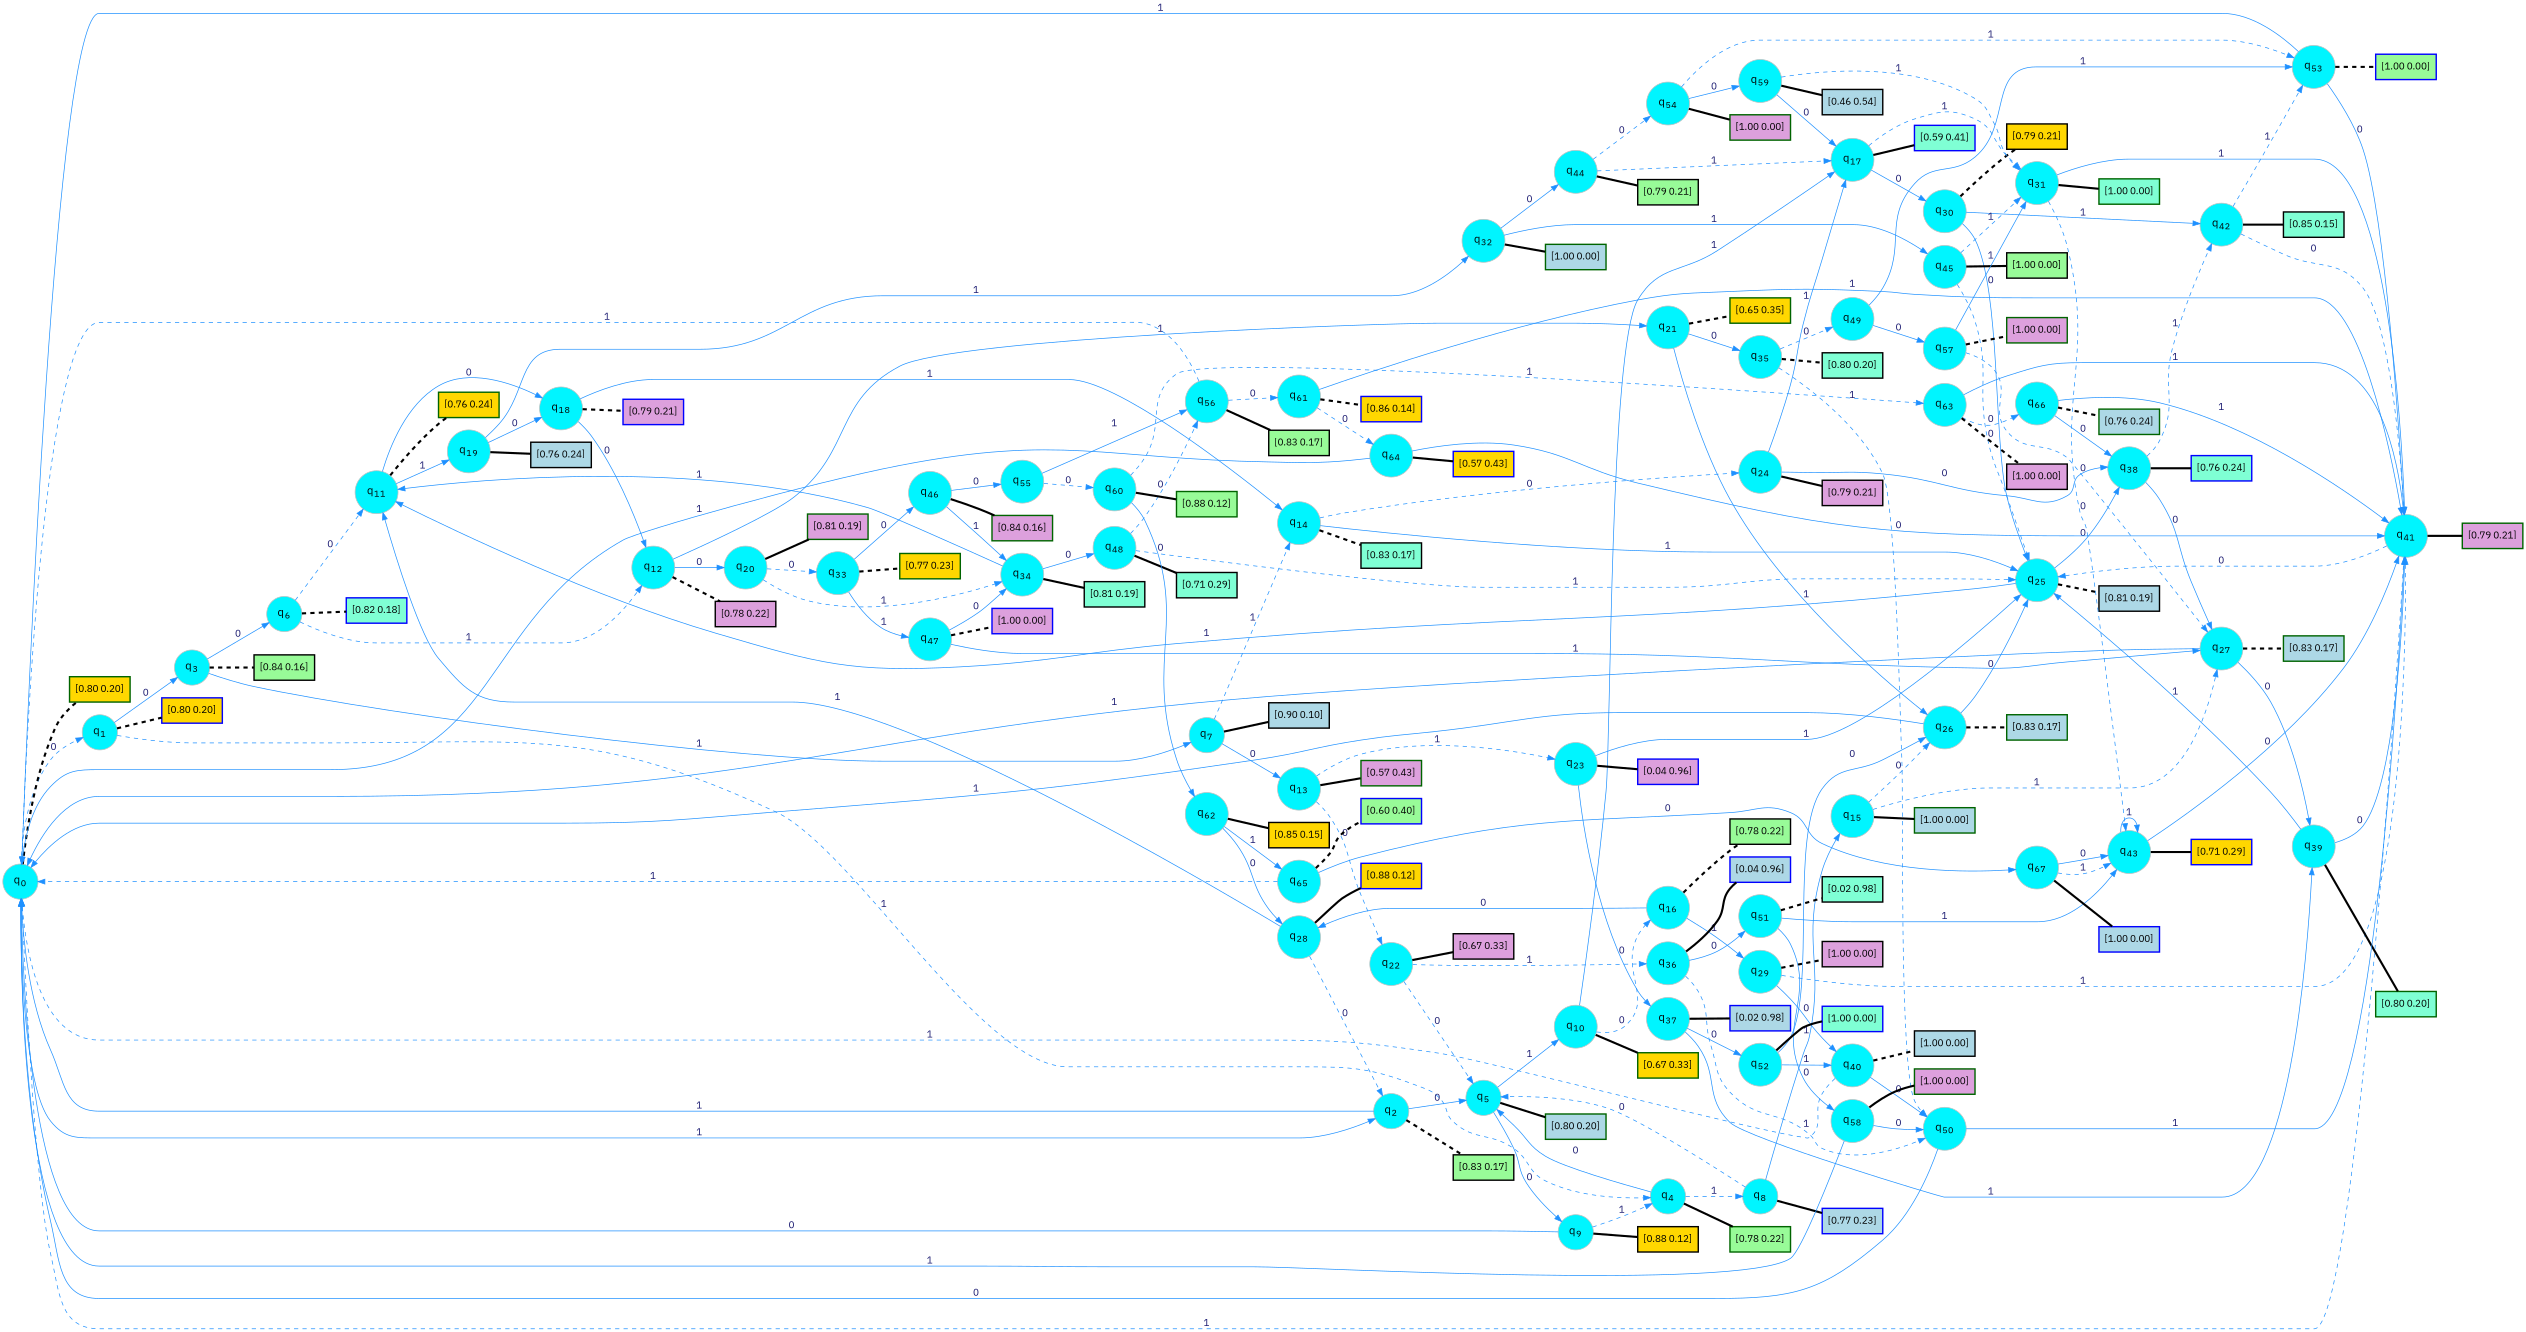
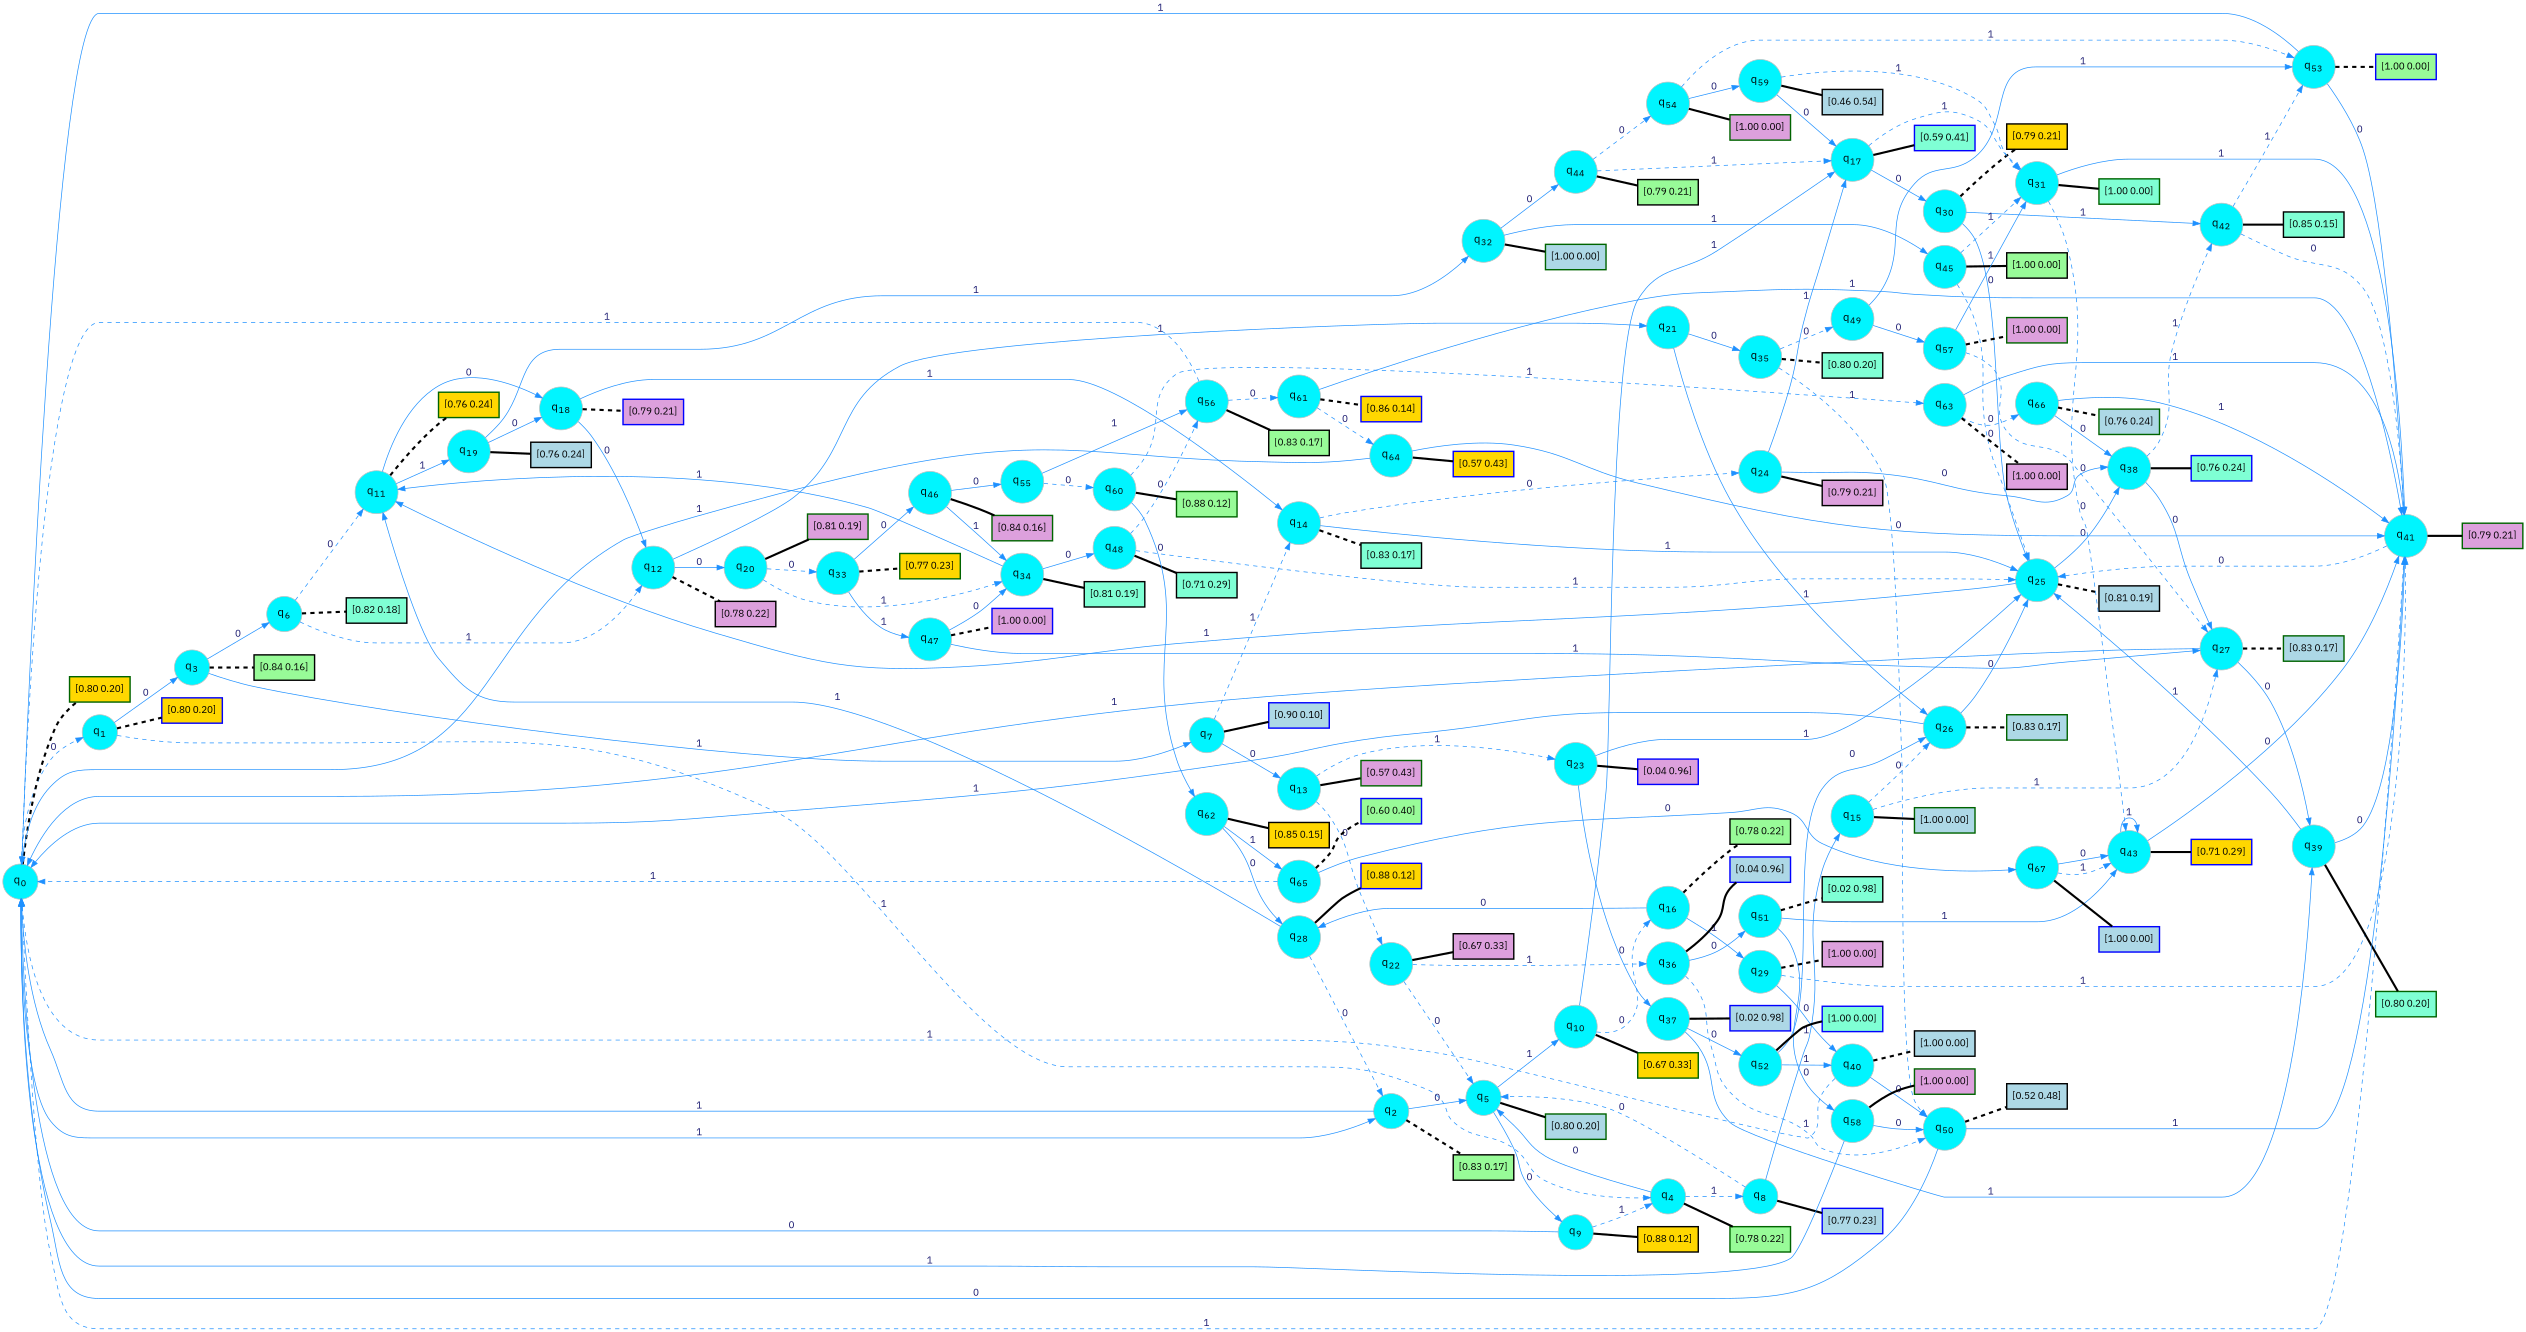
node "[0.65 0.35]": removed
node "[0.82 0.18]": color blue -> black
node "[0.90 0.10]": color black -> blue
node "[0.52 0.48]": added
